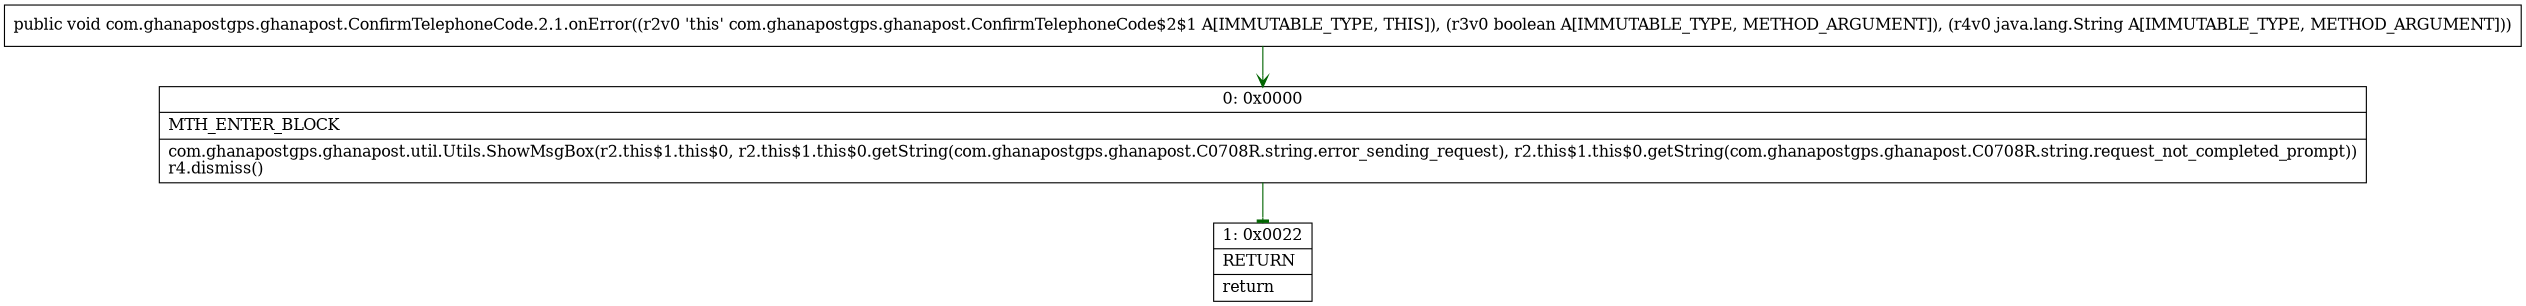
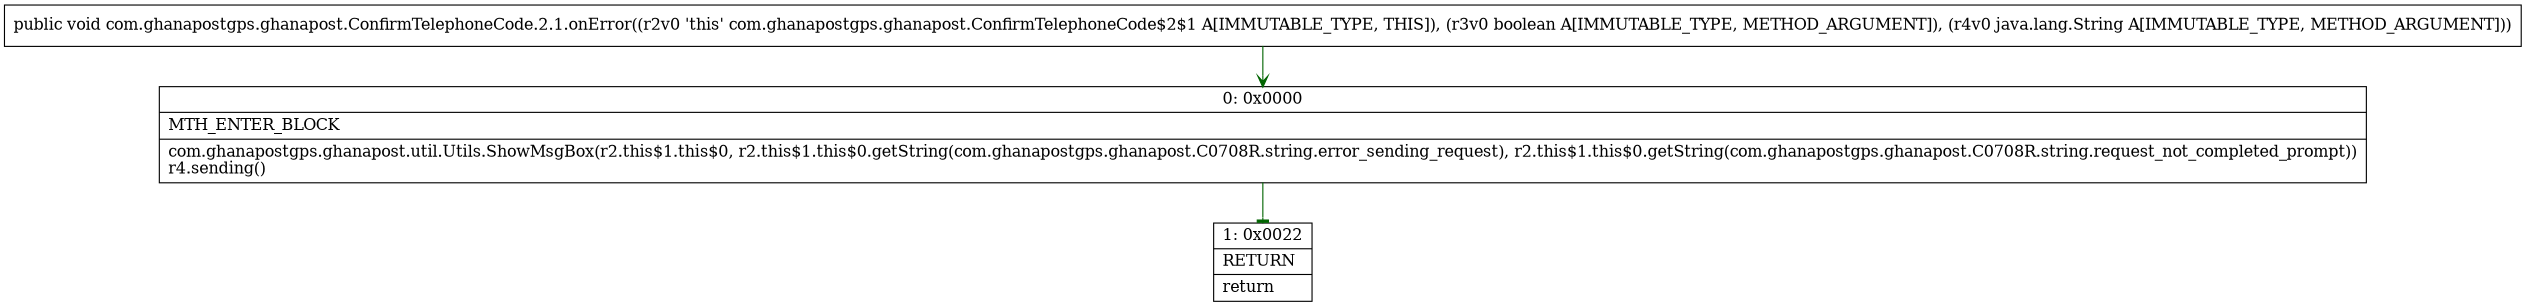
node "0: 0x0000": text "r4.dismiss()" -> "r4.sending()"
